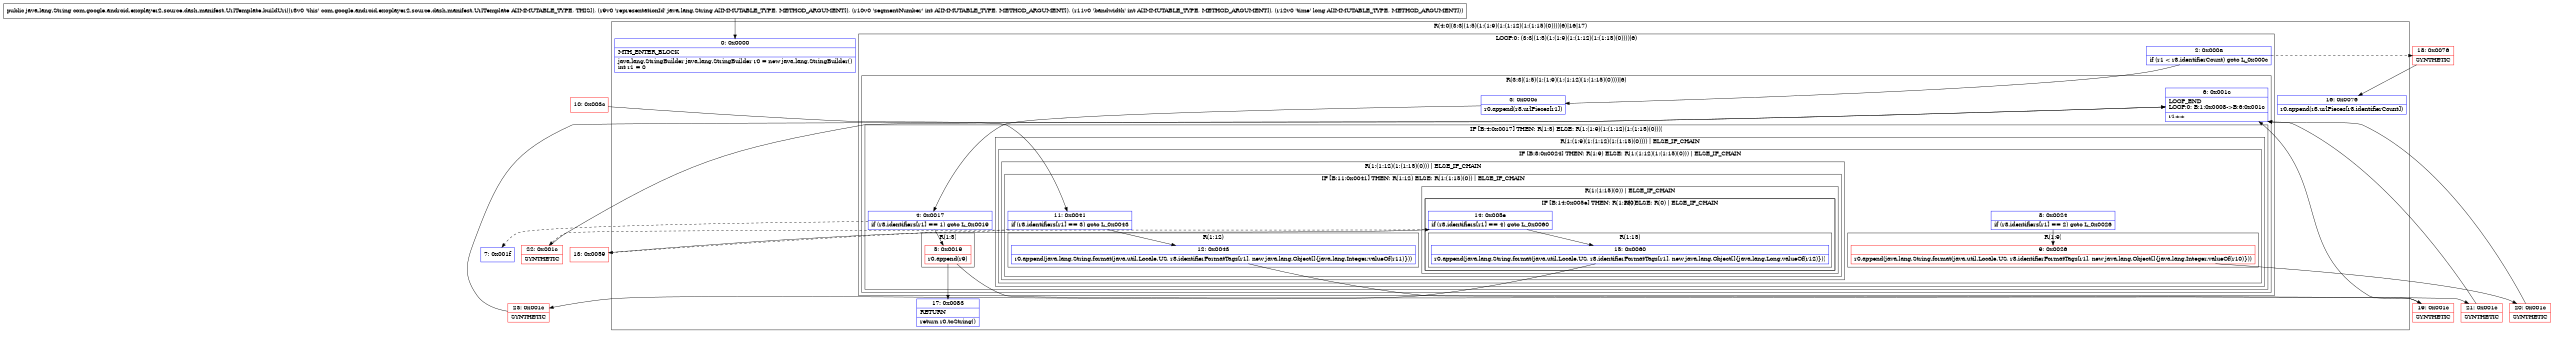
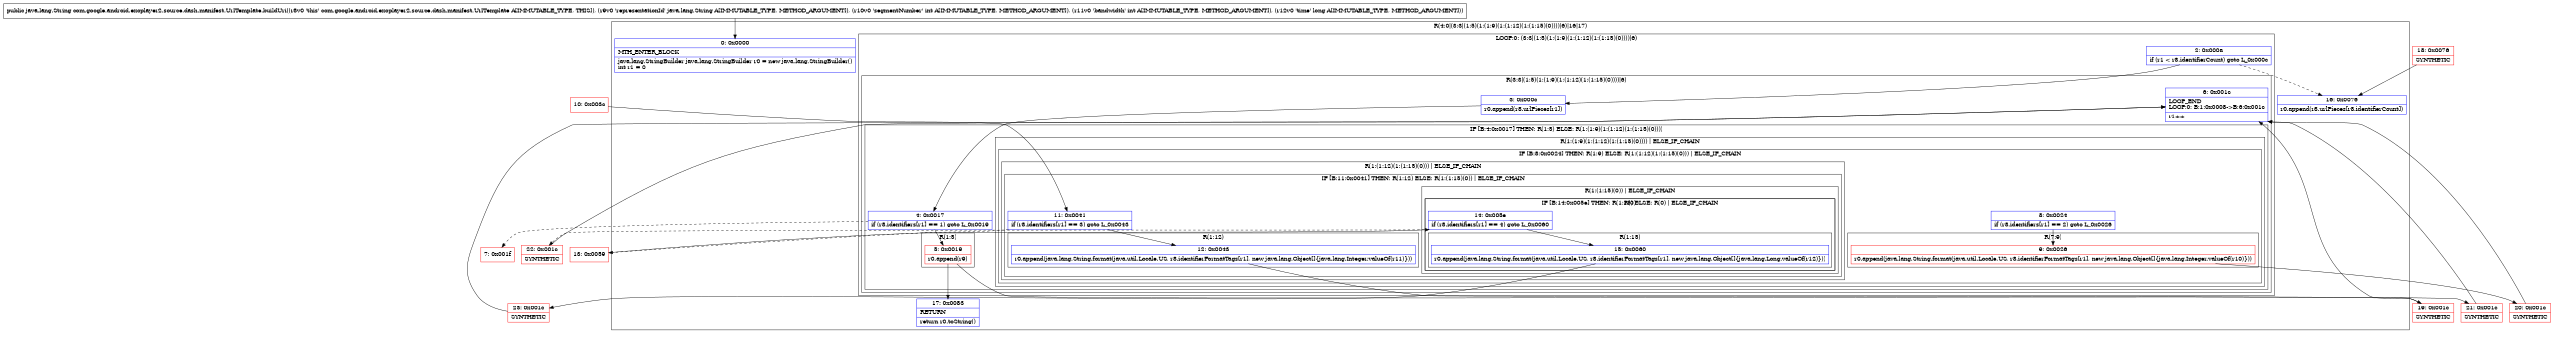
edge "2: 0x000a" -> "18: 0x0076": now "2: 0x000a" -> "16: 0x0076"
cluster "R(1:9)": label "R(1:9)" -> "R(7:9)"
node "7: 0x001f": color blue -> red
